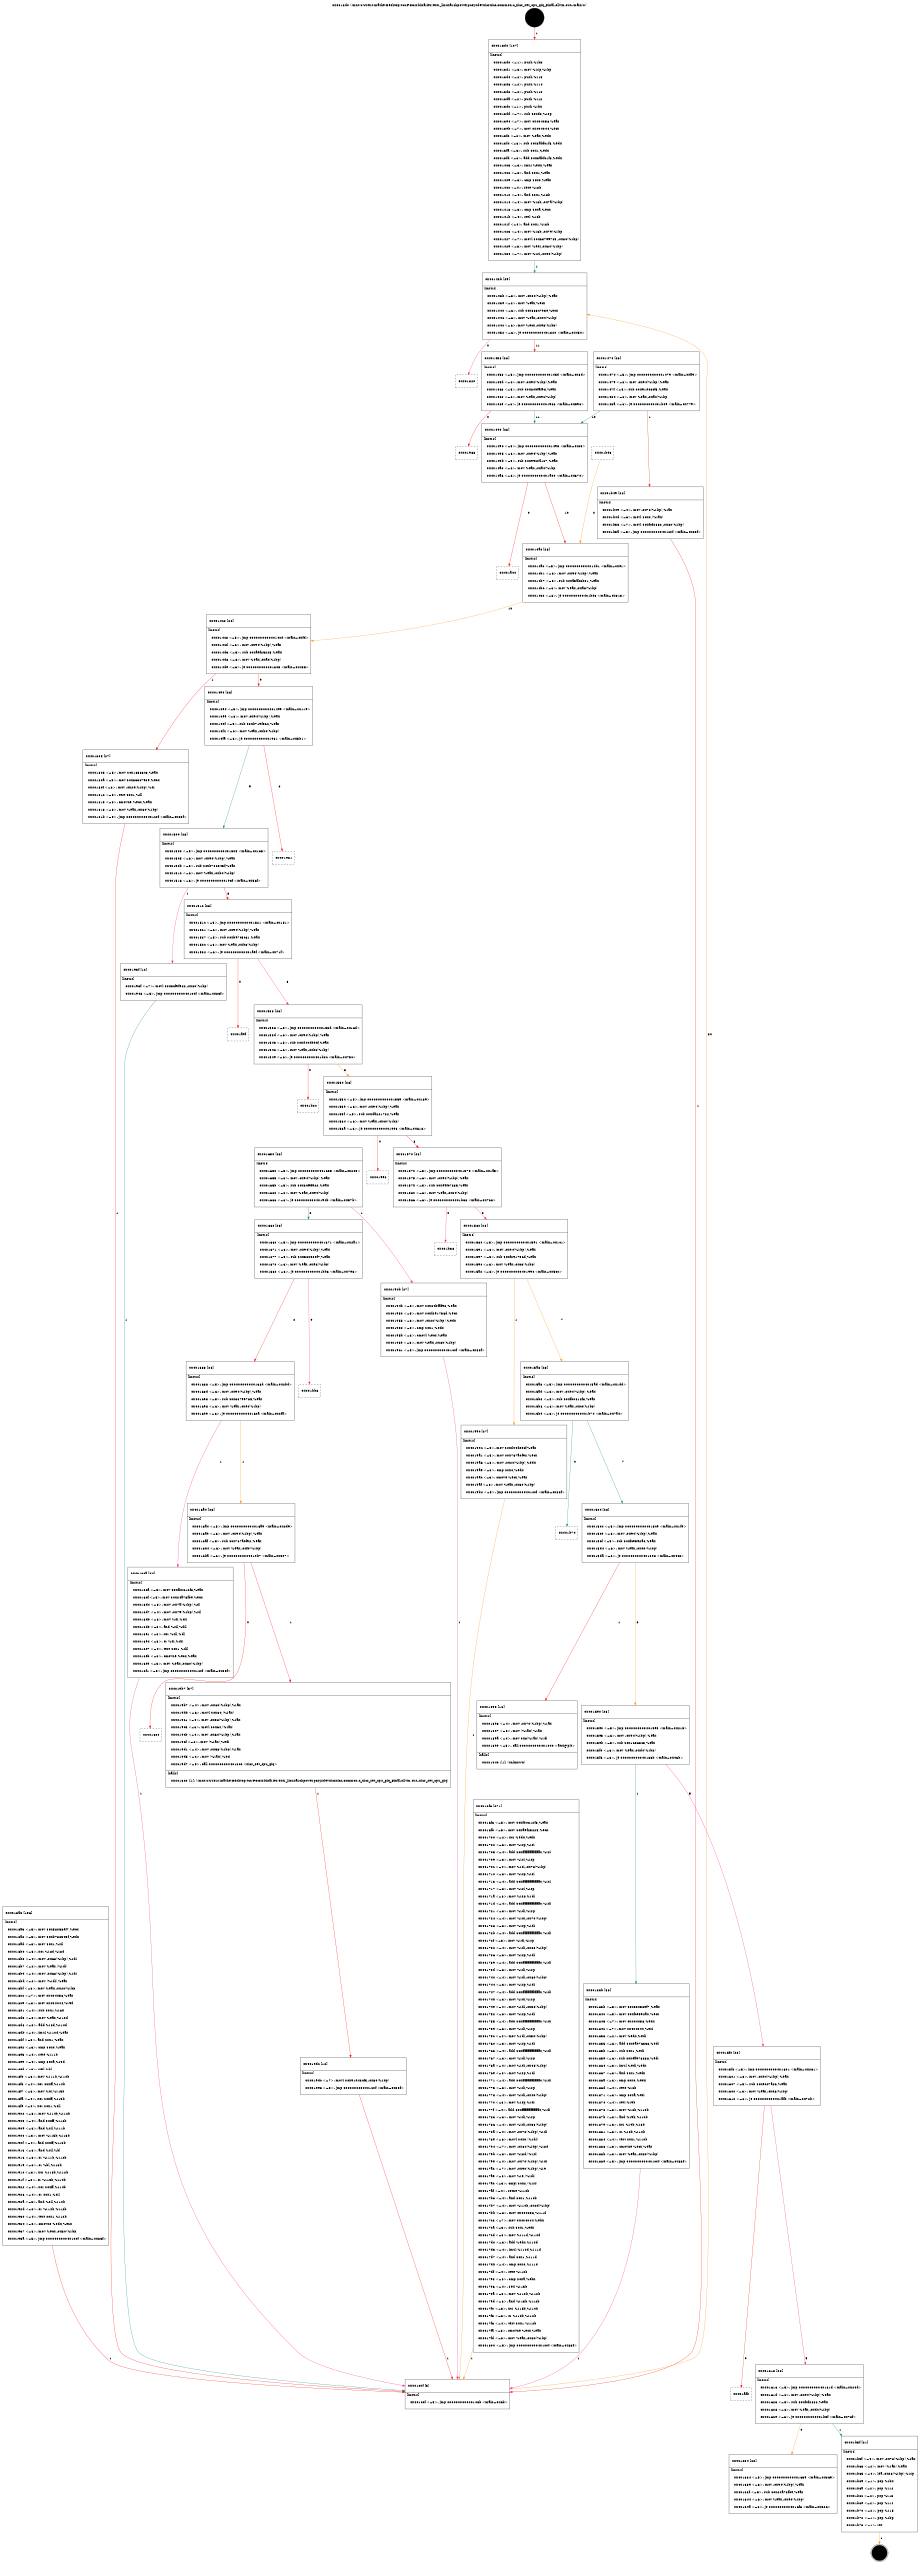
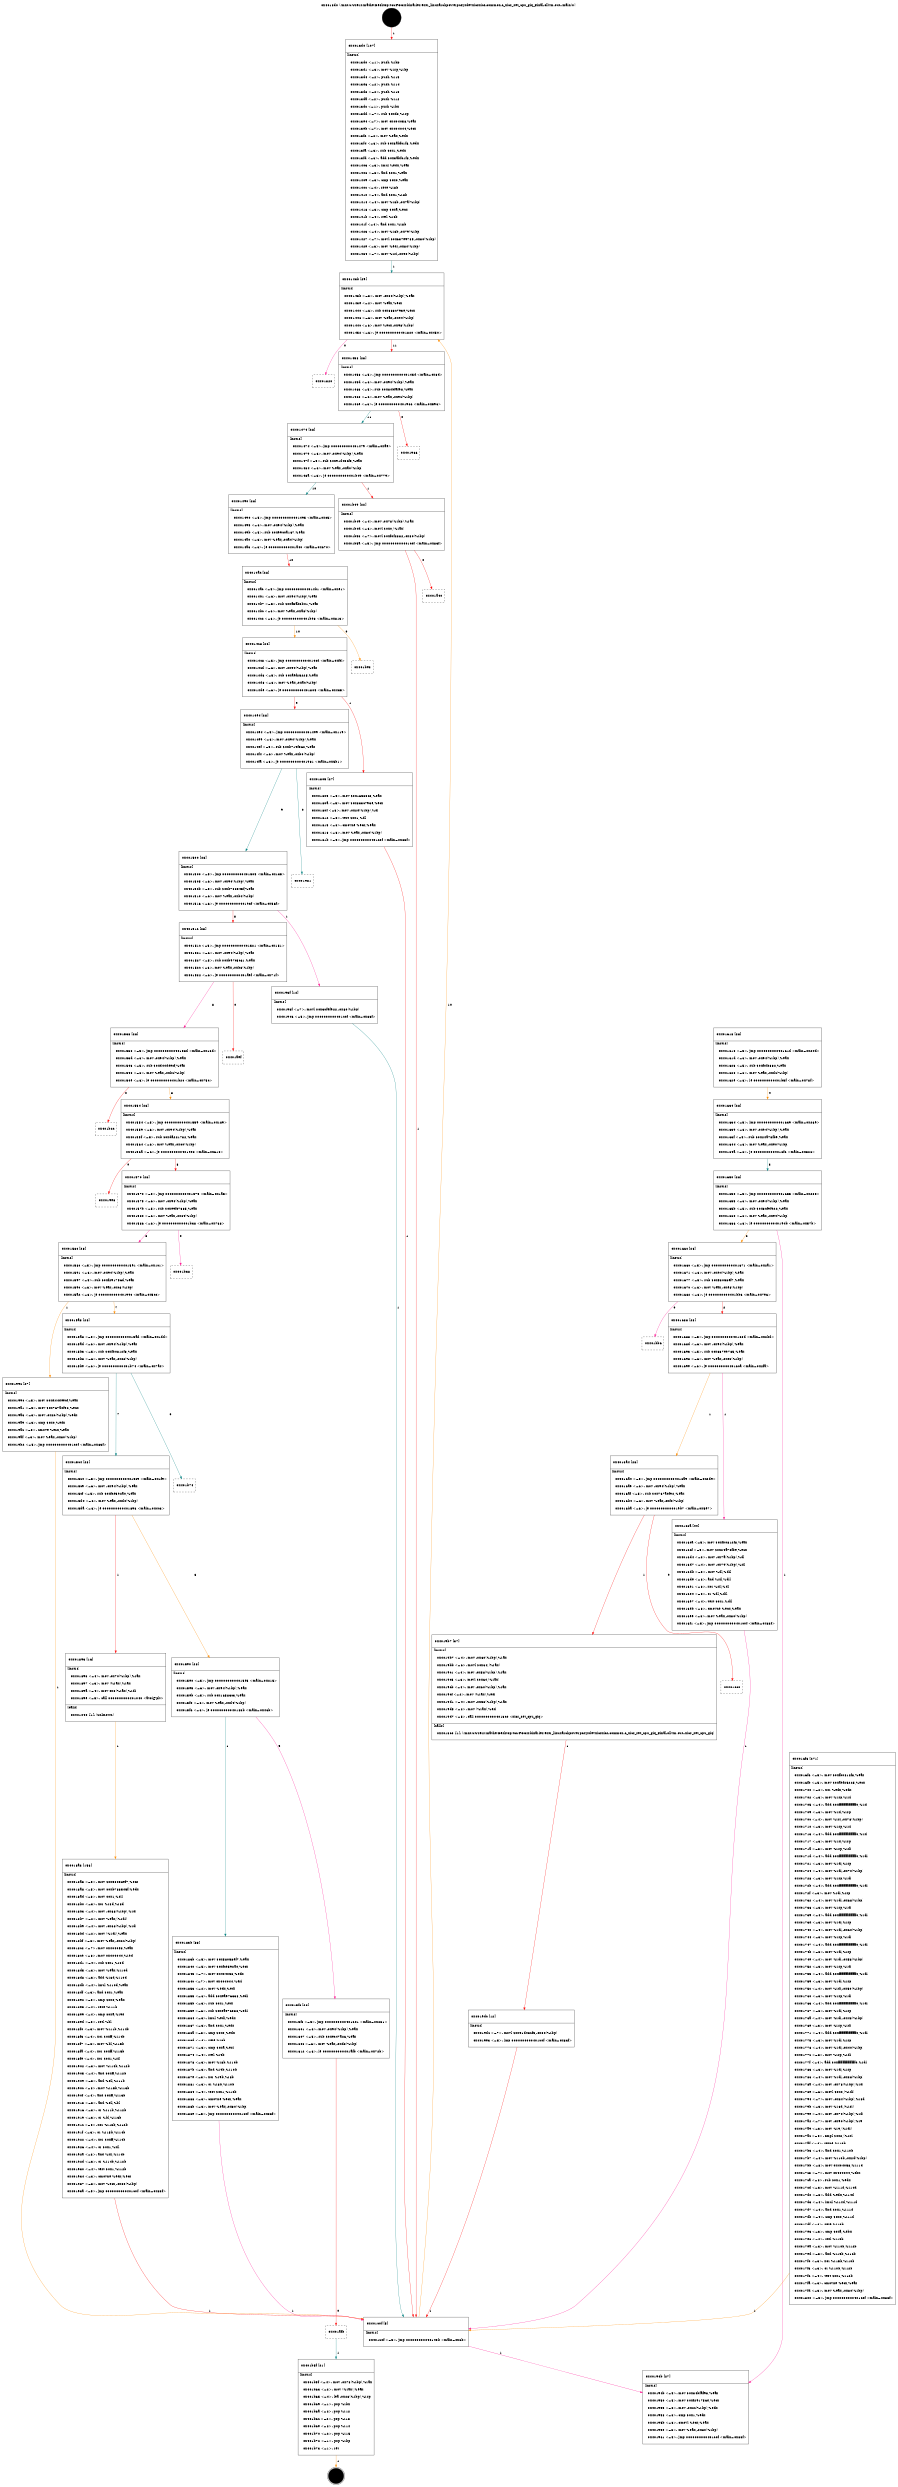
edge "0x401458 [28]" -> "0x401490 [28]": now "0x401458 [28]" -> "0x401474 [28]"
edge "0x401be3" -> "0x4014ac [28]": reversed
edge "0x401490 [28]" -> "0x401a40": now "0x401b49 [22]" -> "0x401a40"
edge "0x4014e4 [28]" -> "0x401981": color red -> teal
edge "0x401c0f [5]" -> "0x40143b [29]": label " 80" -> " 10"
edge "0x401634 [28]" -> "0x401650 [28]": added, label "3"
edge "0x401650 [28]" -> "0x40166c [28]": color teal -> darkorange
edge "0x401893 [16]" -> "0x4018a3 [156]": added, label "1"
edge "0x40194b [27]" -> "0x401c0f [5]": reversed
edge "0x4015fc [28]" -> "0x401618 [28]": removed, label "5"
edge "0x401618 [28]" -> "0x401b5f [21]": now "0x401afb" -> "0x401b5f [21]"
